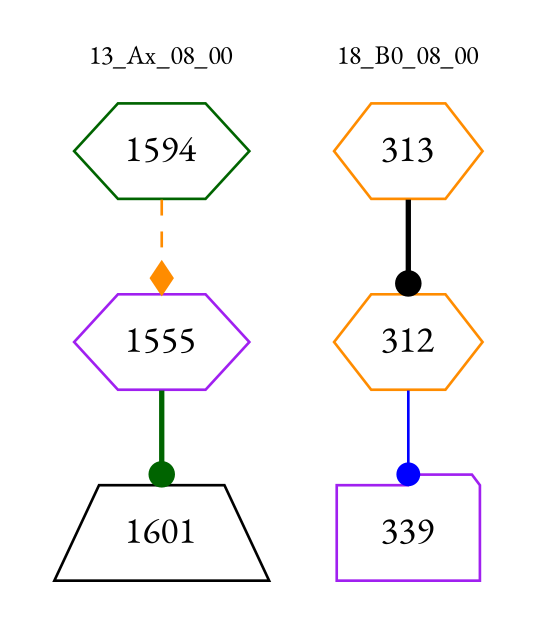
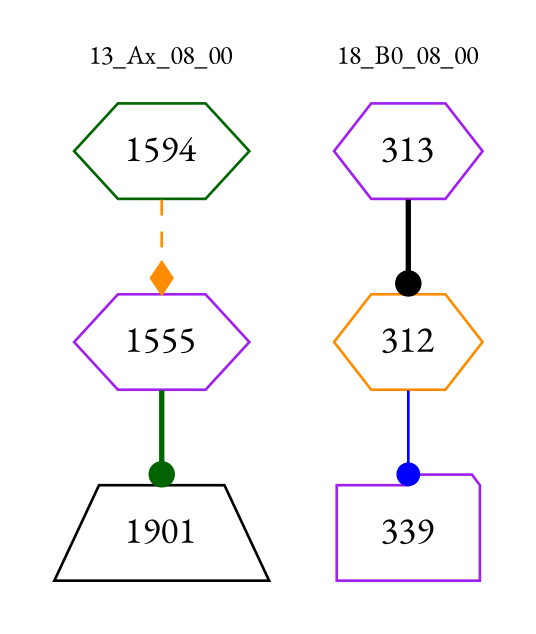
node "313": color darkorange -> purple
node "1601": label "1601" -> "1901"
